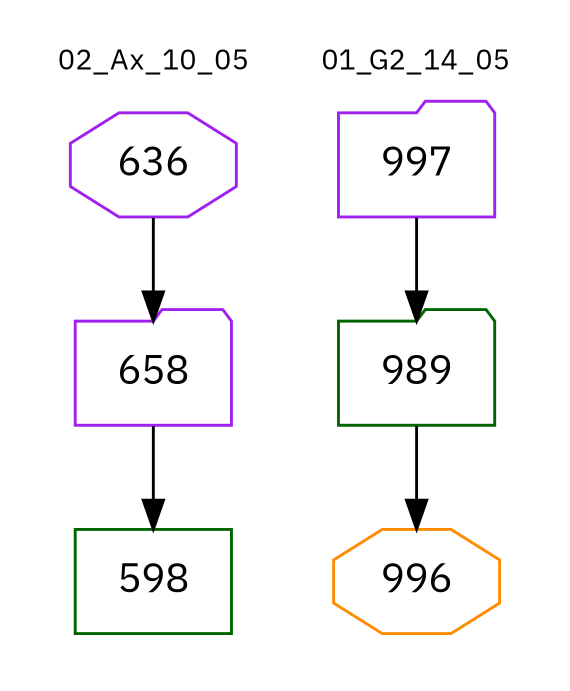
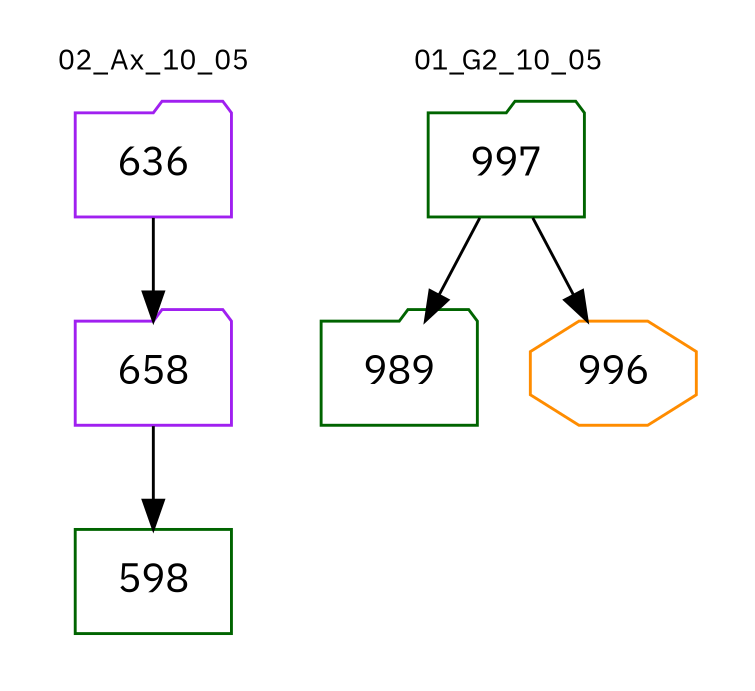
cluster "01_G2_14_05": label "01_G2_14_05" -> "01_G2_10_05"
node "636": shape octagon -> folder
node "997": color purple -> darkgreen
edge "989" -> "996": now "997" -> "996"
